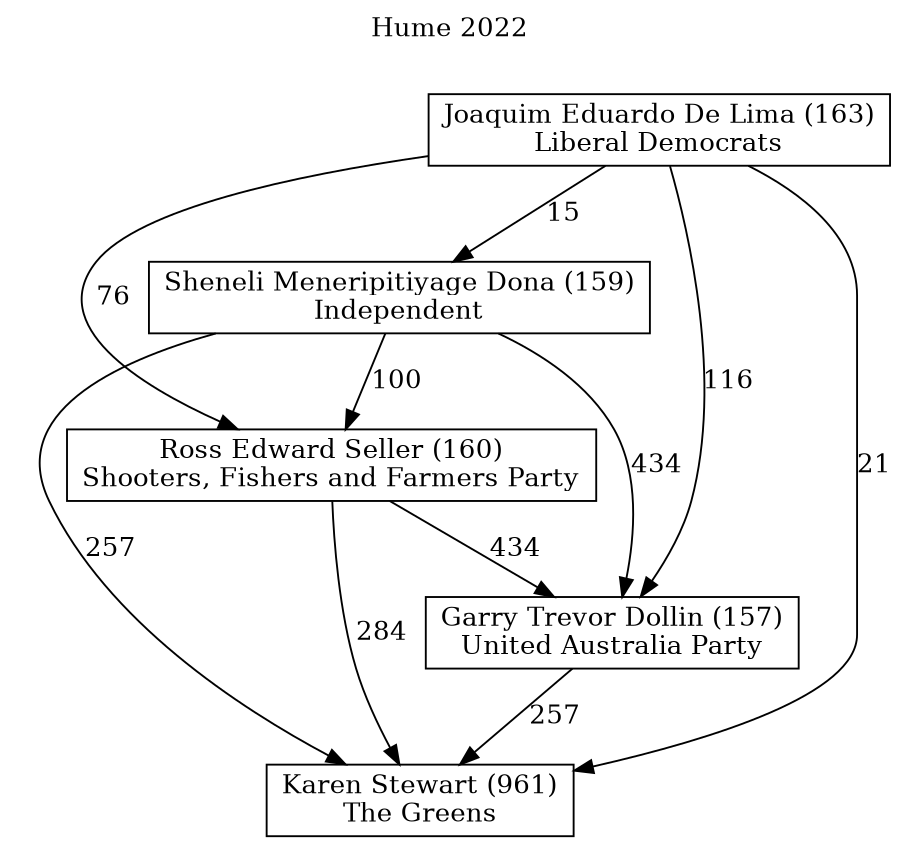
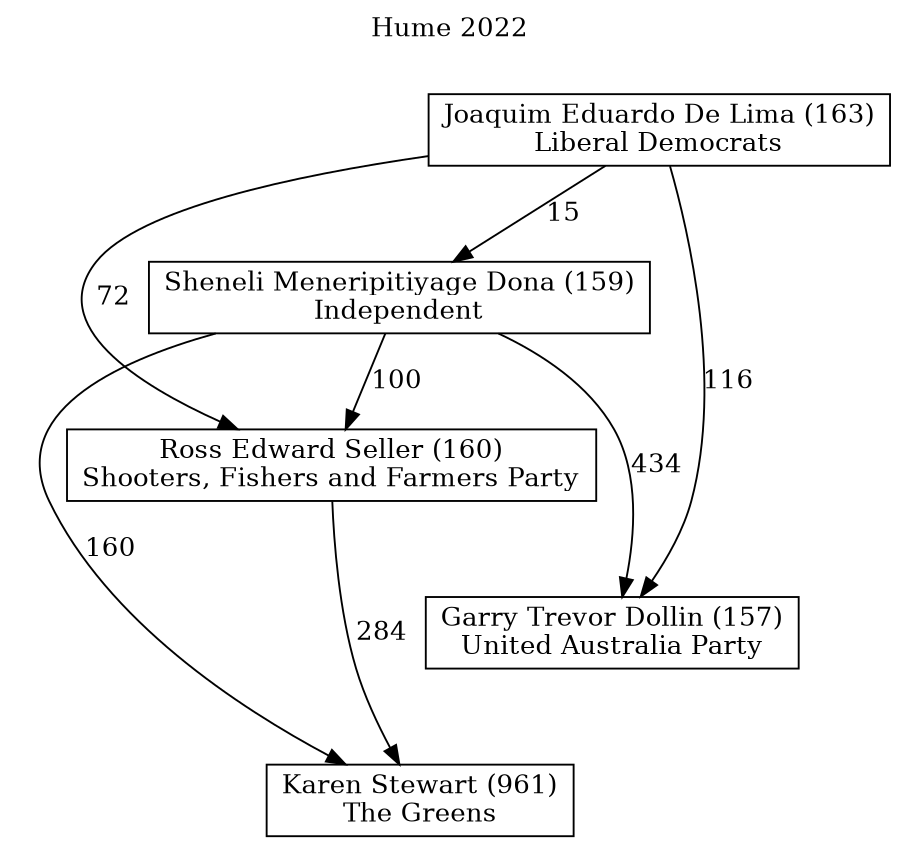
edge "Joaquim Eduardo De Lima (163) Liberal Democrats" -> "Ross Edward Seller (160) Shooters, Fishers and Farmers Party": label "76" -> "72"
edge "Joaquim Eduardo De Lima (163) Liberal Democrats" -> "Karen Stewart (961) The Greens": removed, label "21"
edge "Ross Edward Seller (160) Shooters, Fishers and Farmers Party" -> "Garry Trevor Dollin (157) United Australia Party": removed, label "434"
edge "Sheneli Meneripitiyage Dona (159) Independent" -> "Karen Stewart (961) The Greens": label "257" -> "160"
edge "Garry Trevor Dollin (157) United Australia Party" -> "Karen Stewart (961) The Greens": removed, label "257"
